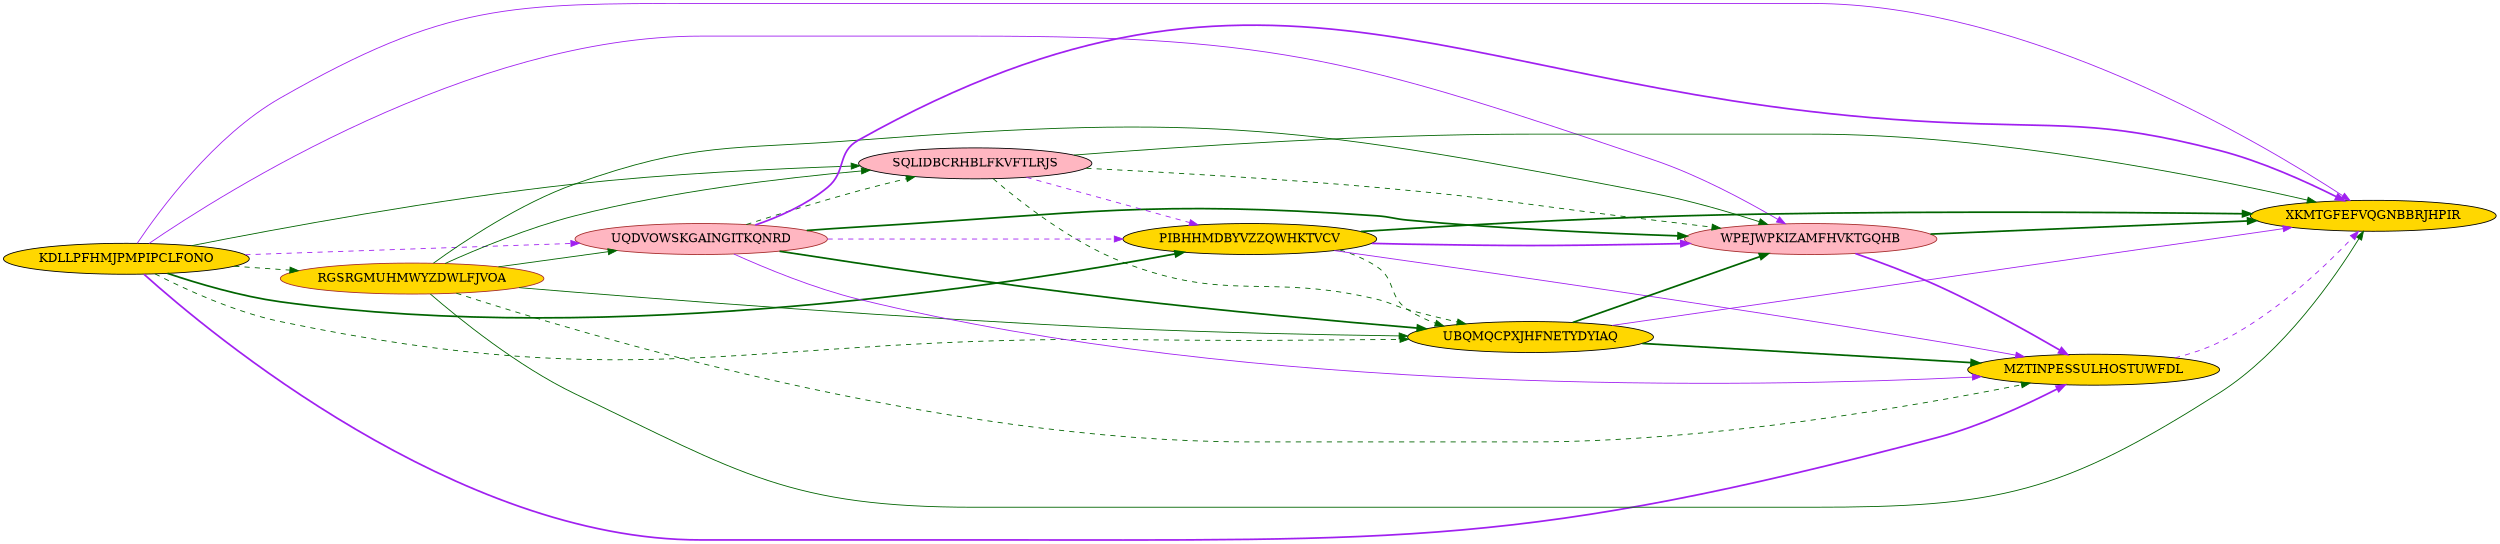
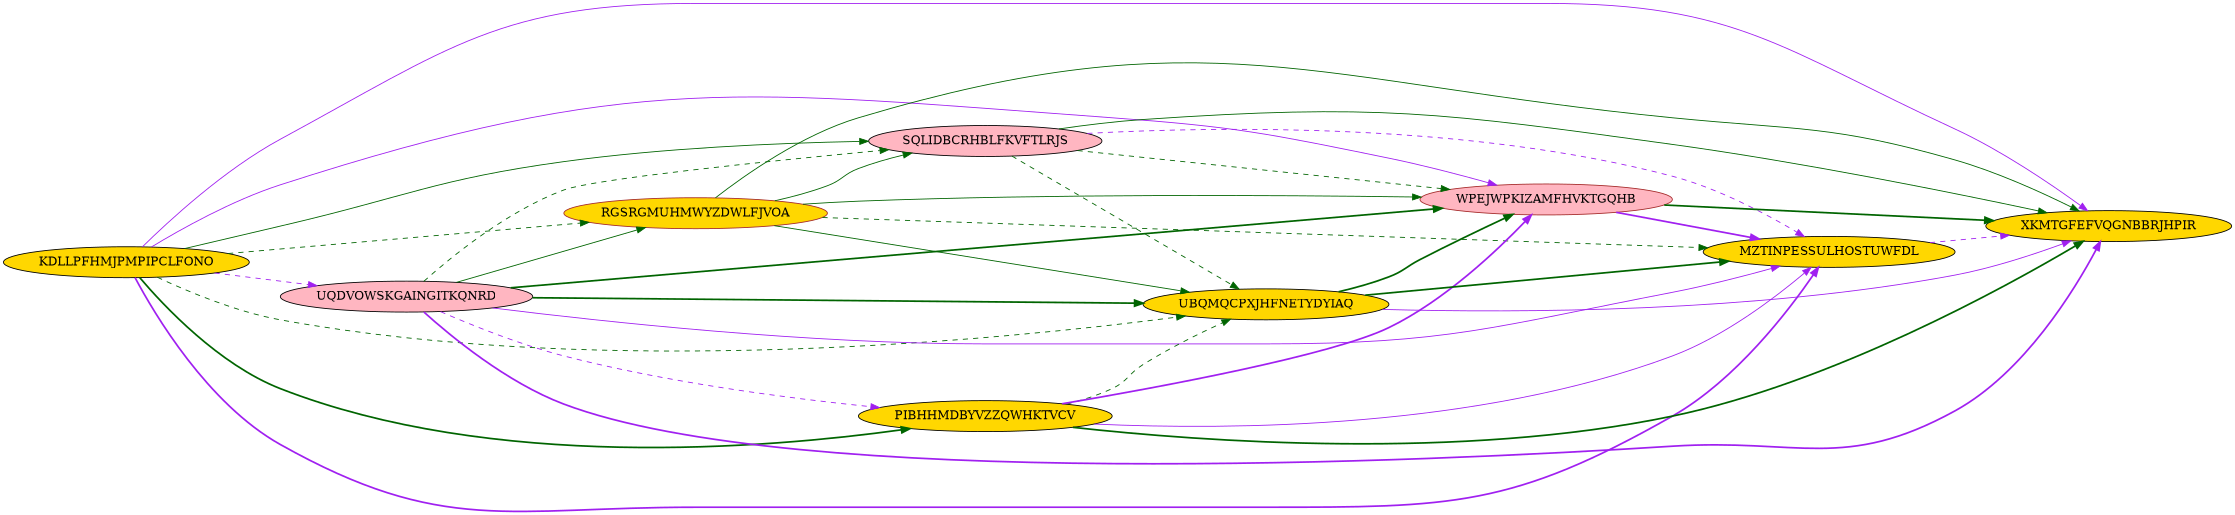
edge "SQLIDBCRHBLFKVFTLRJS" -> "PIBHHMDBYVZZQWHKTVCV": now "SQLIDBCRHBLFKVFTLRJS" -> "MZTINPESSULHOSTUWFDL"
node "UQDVOWSKGAINGITKQNRD": color brown -> black
edge "RGSRGMUHMWYZDWLFJVOA" -> "UQDVOWSKGAINGITKQNRD": reversed
